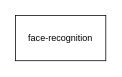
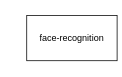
node "face-recognition": moved (60, 38) -> (72, 38)
